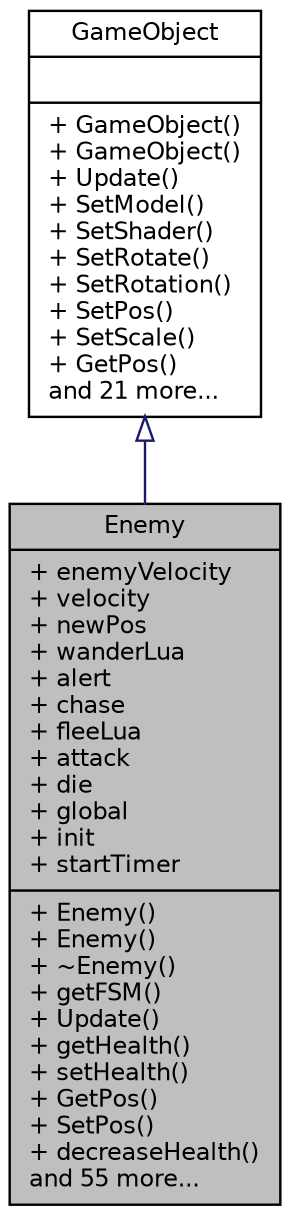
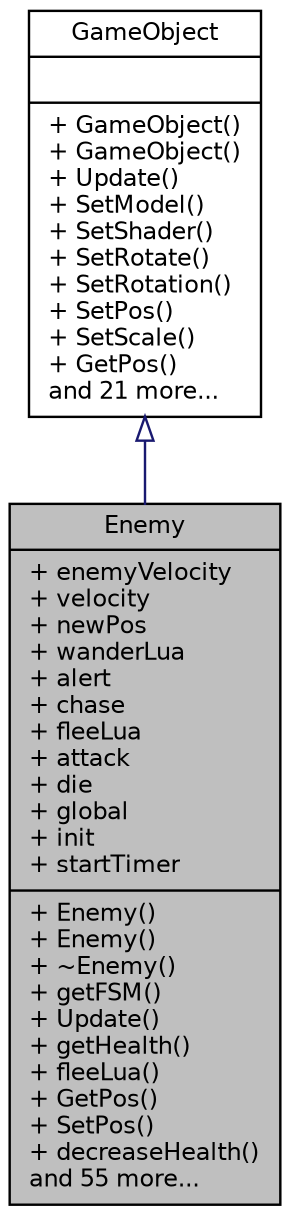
node "Enemy": text "+ setHealth()" -> "+ fleeLua()"
